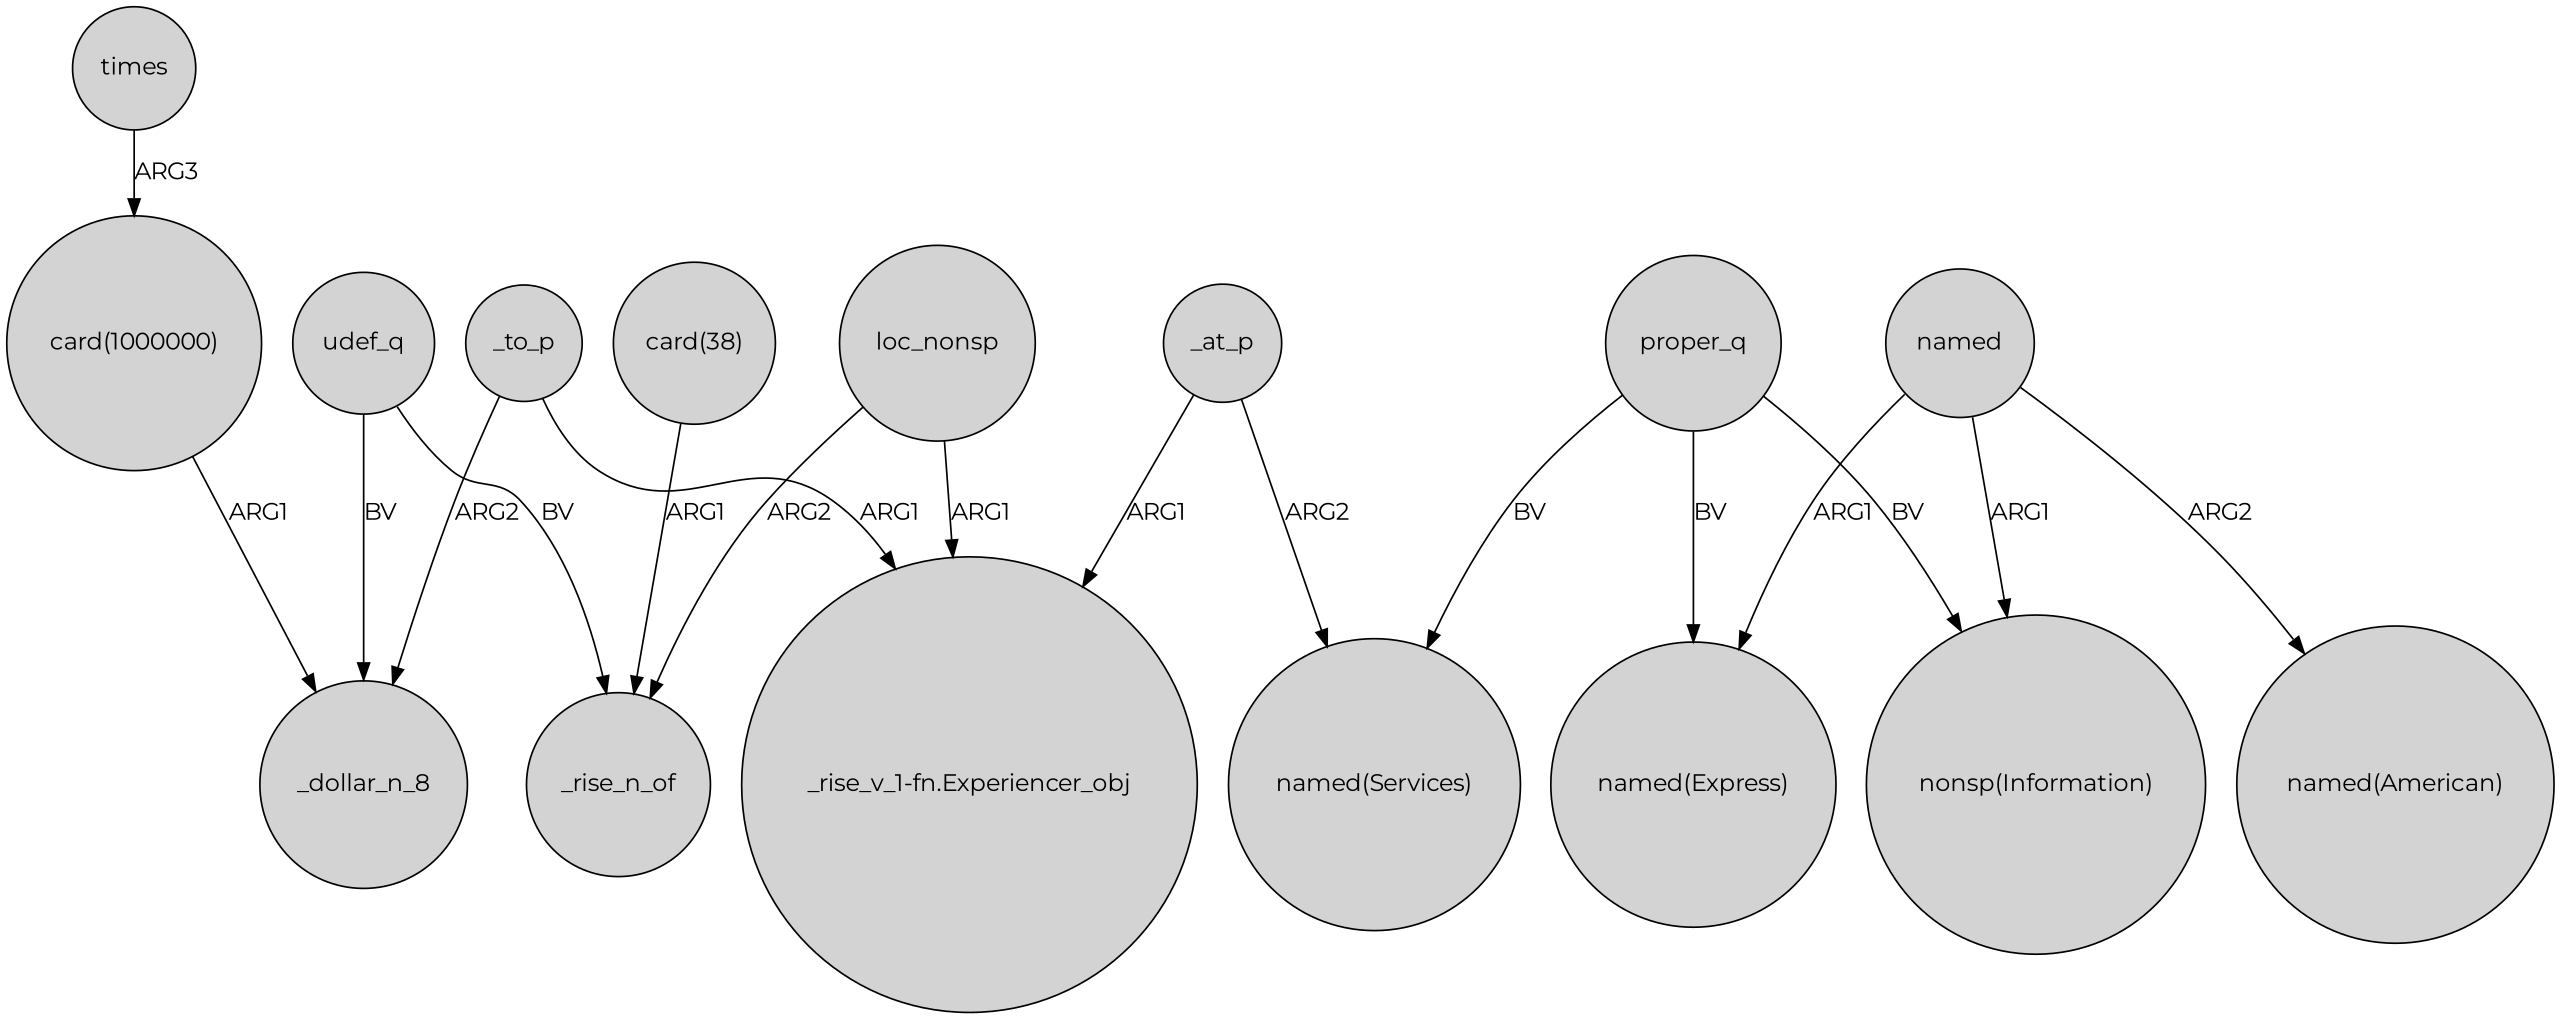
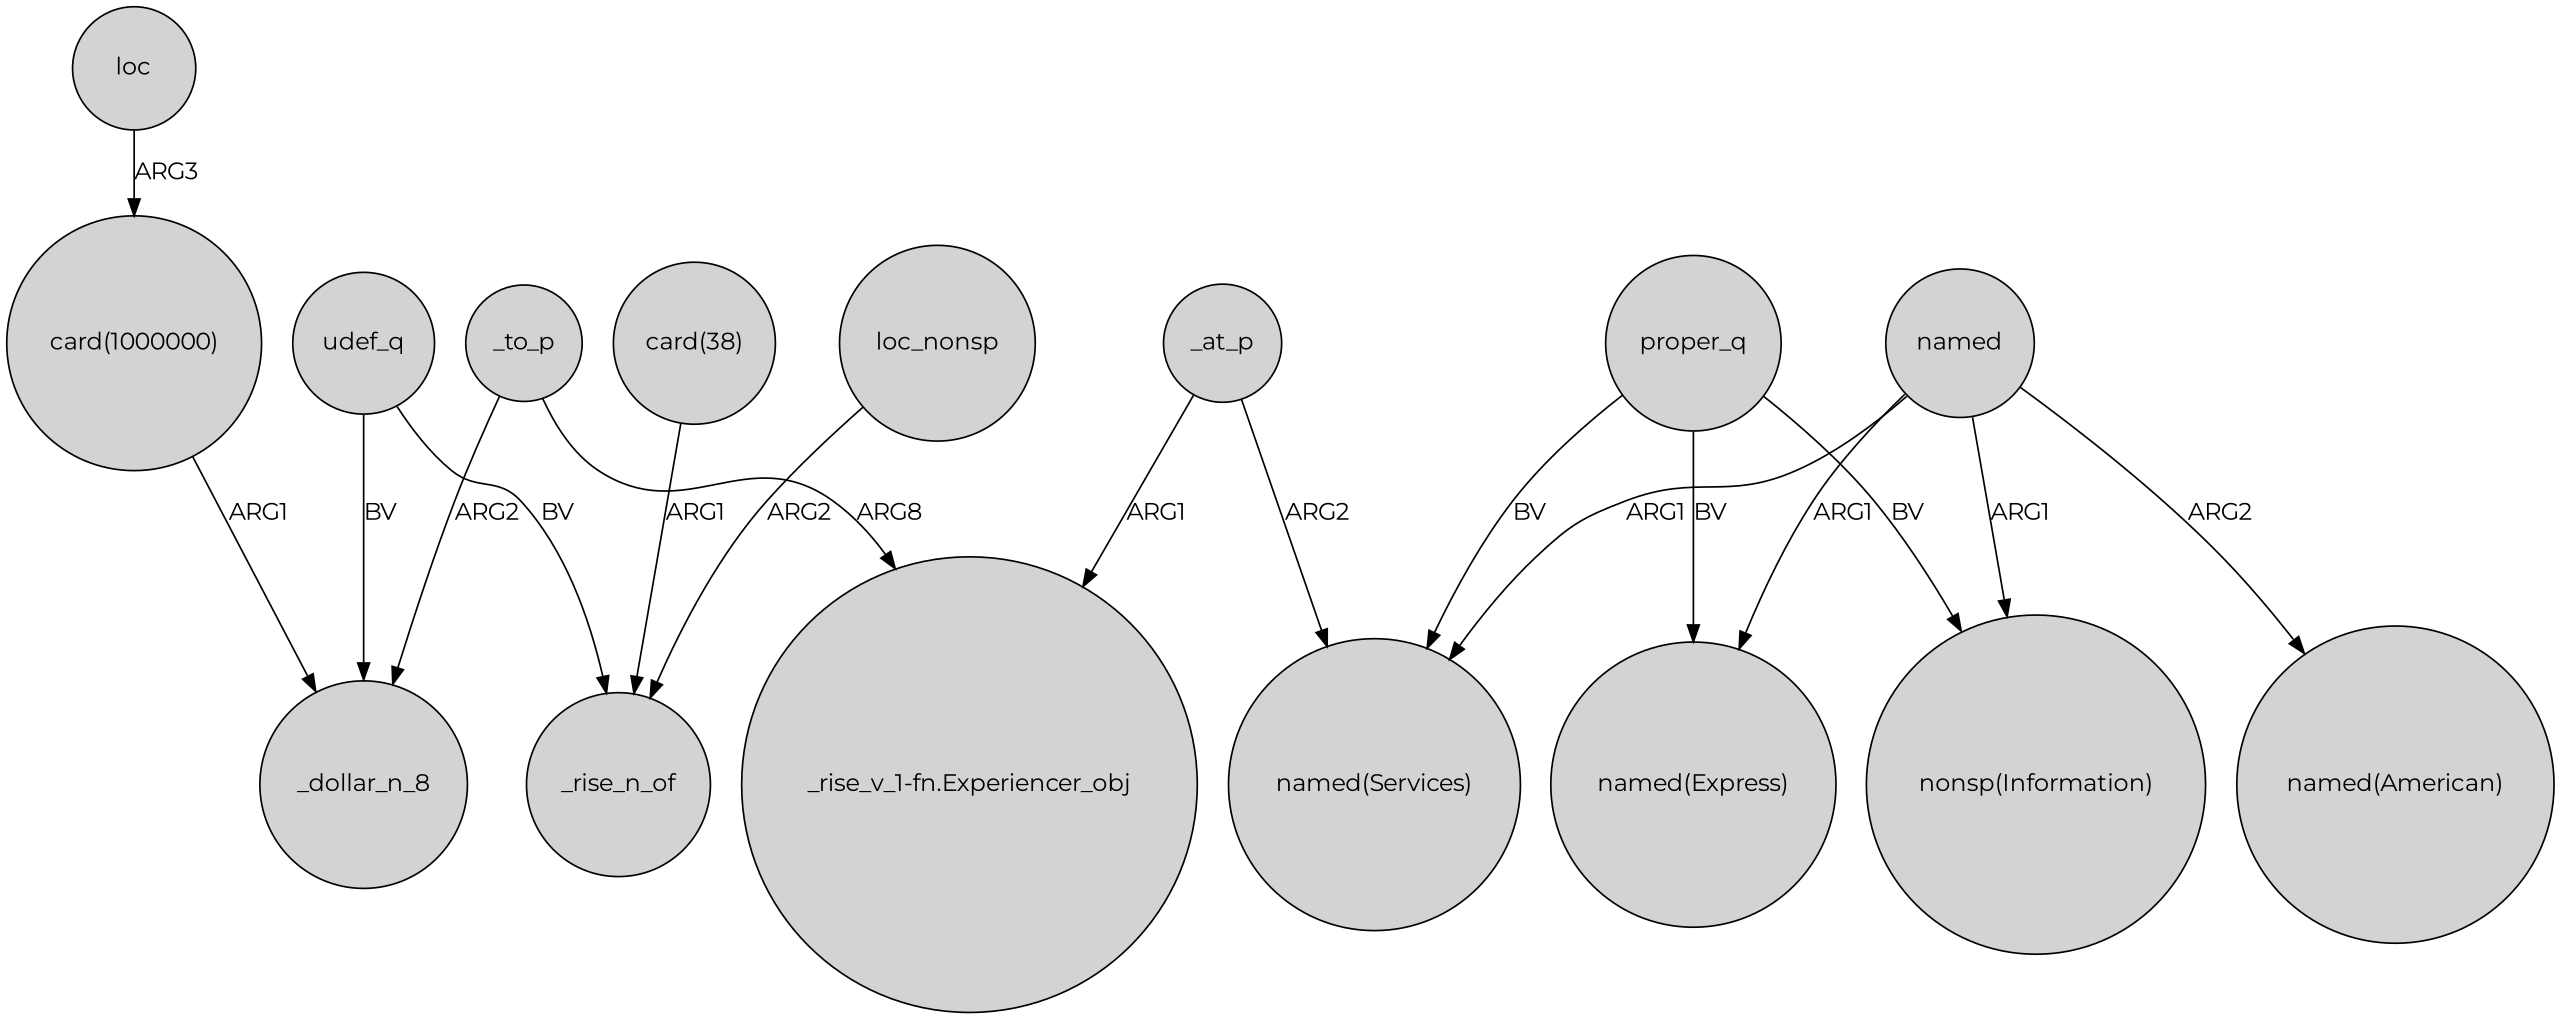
node "times": label "times" -> "loc"
edge "loc_nonsp" -> "_rise_v_1-fn.Experiencer_obj": removed, label "ARG1"
edge "named" -> "named(Services)": added, label "ARG1"
edge "_to_p" -> "_rise_v_1-fn.Experiencer_obj": label "ARG1" -> "ARG8"
